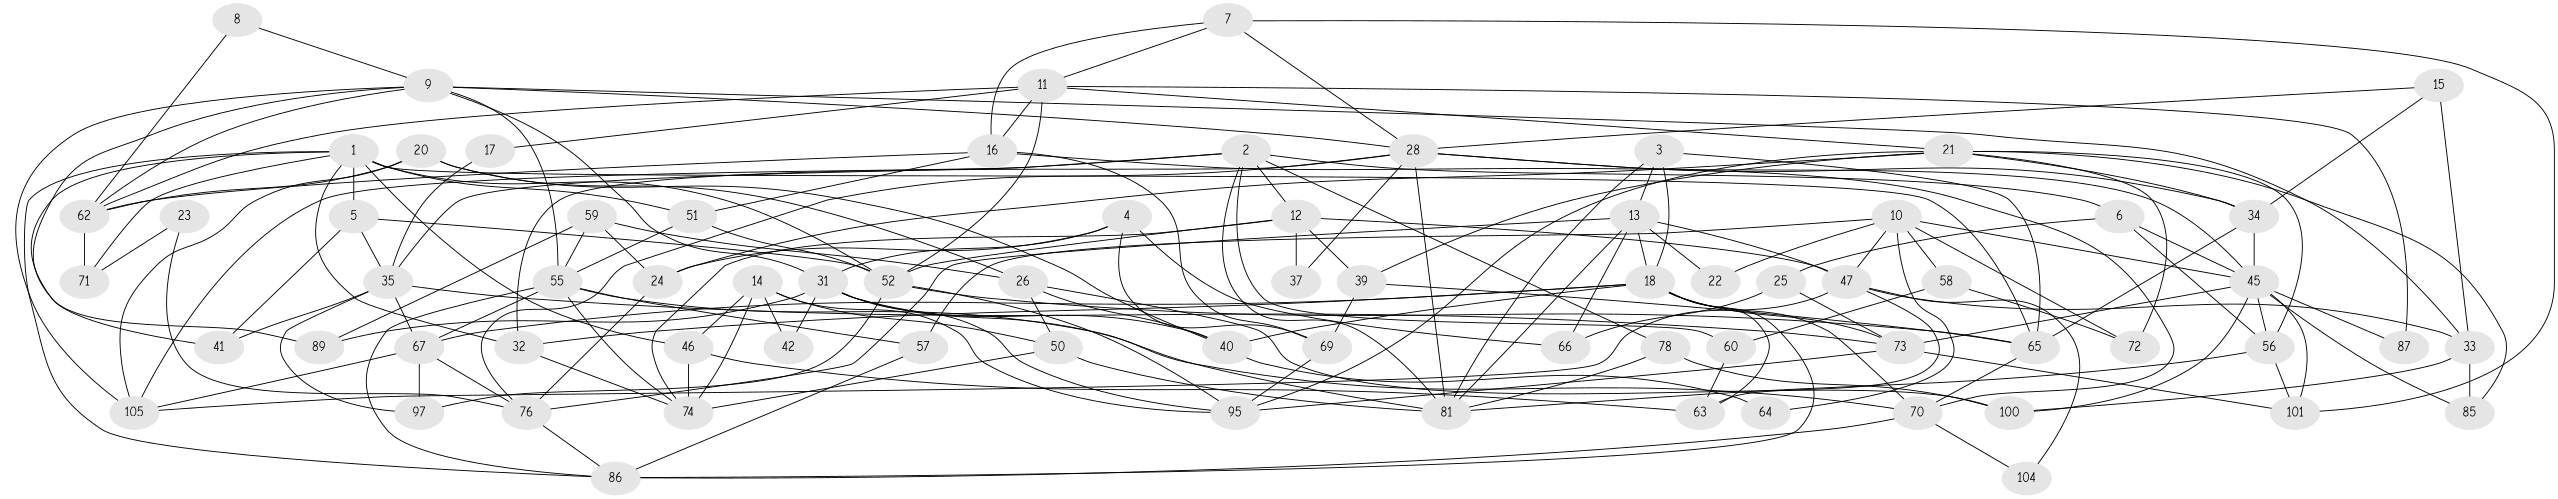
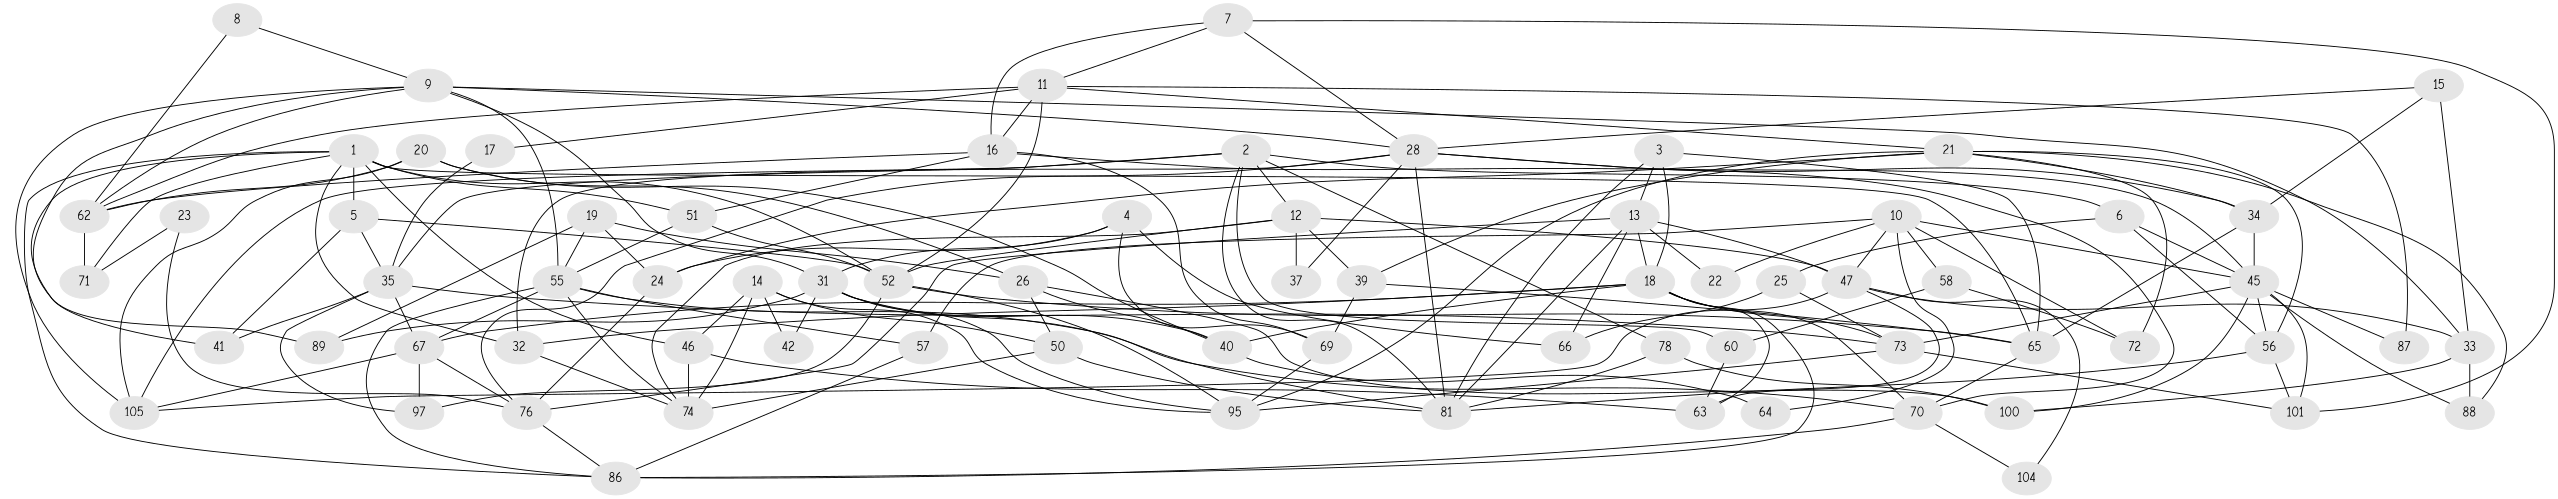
node "59": label "59" -> "19"
node "85": label "85" -> "88"
